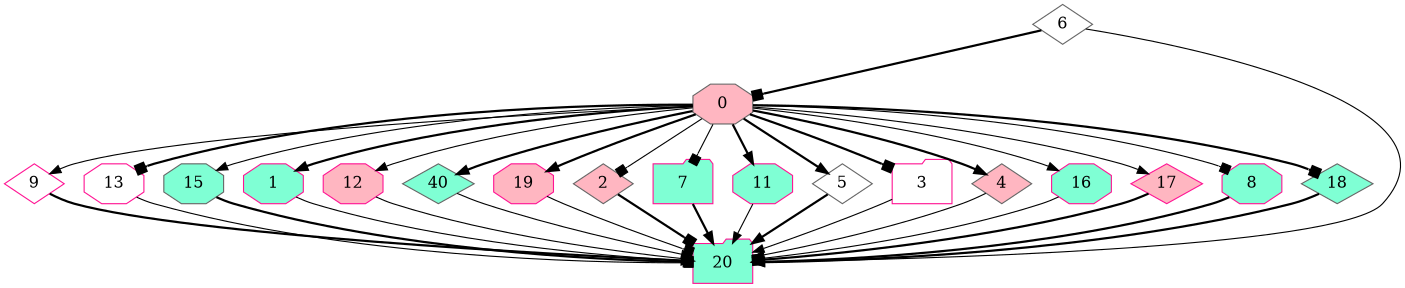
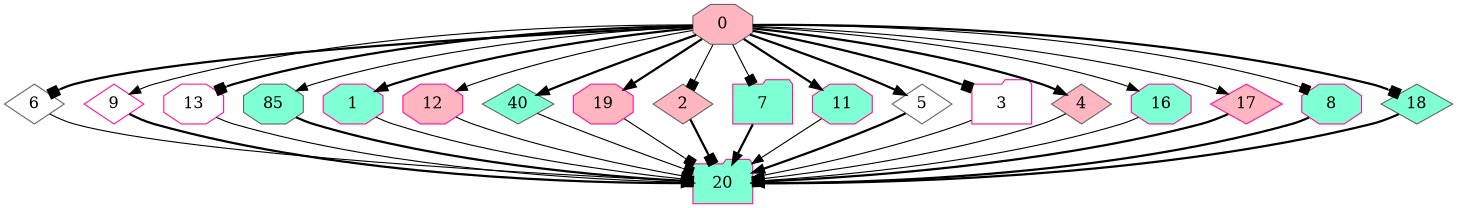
edge "6" -> "0": reversed
node "15": label "15" -> "85"
edge "40" -> "20": arrowhead normal -> box
